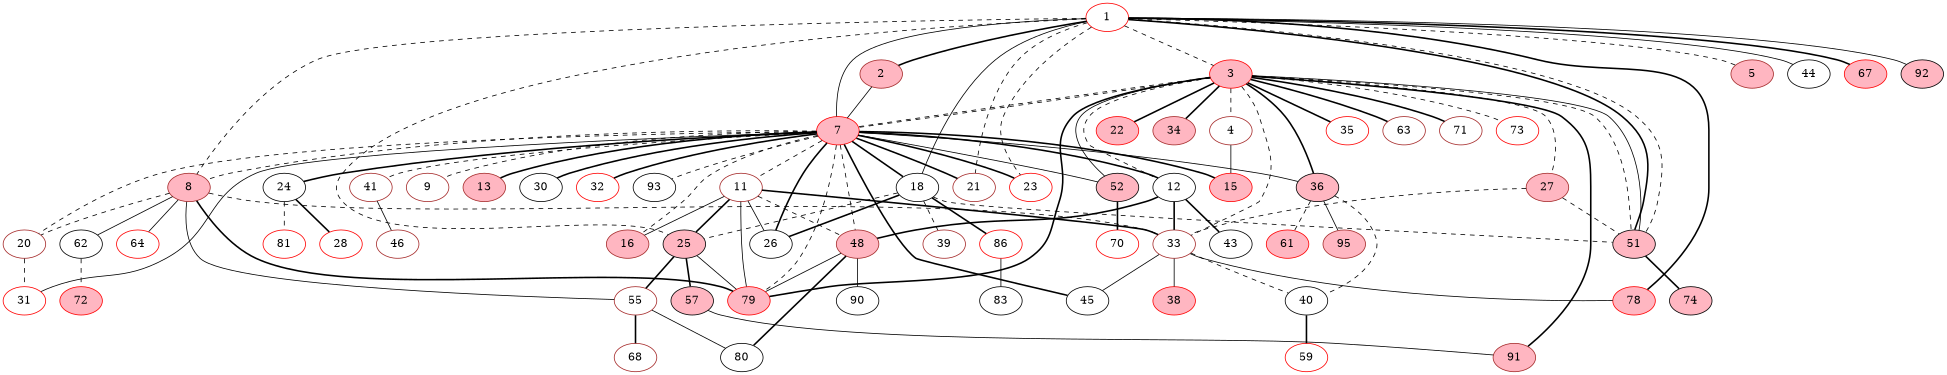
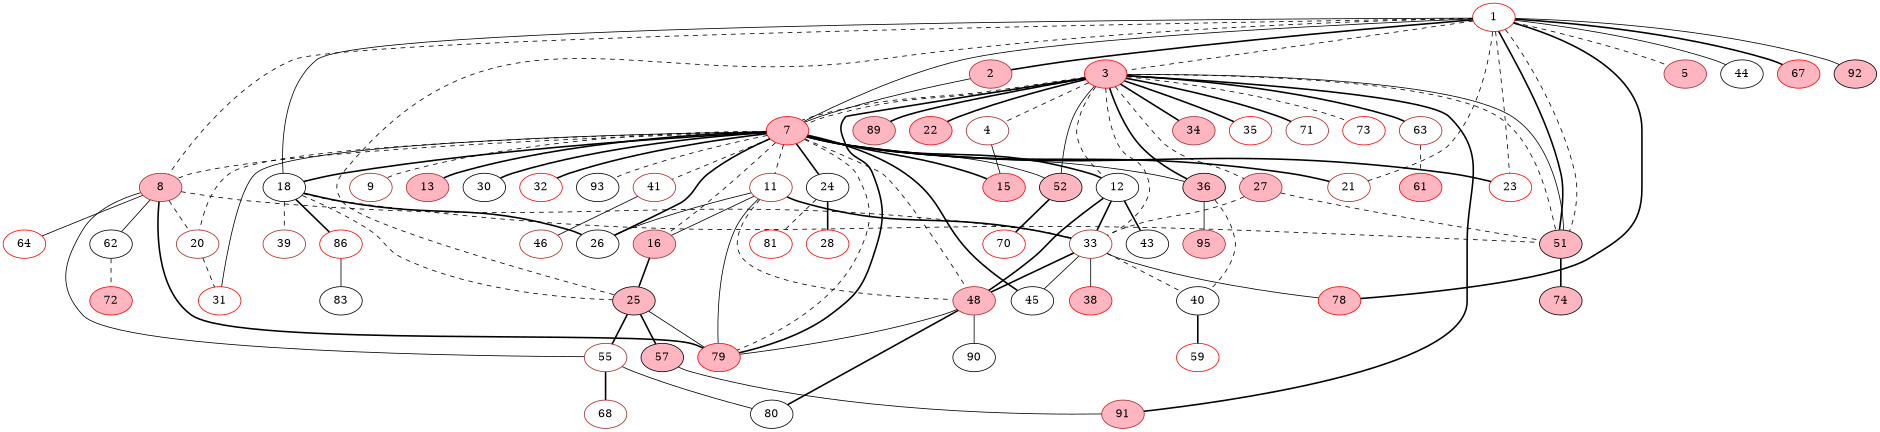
node "89": added
edge "11" -- "25": now "16" -- "25"
edge "36" -- "61": now "63" -- "61"
edge "33" -- "48": added
